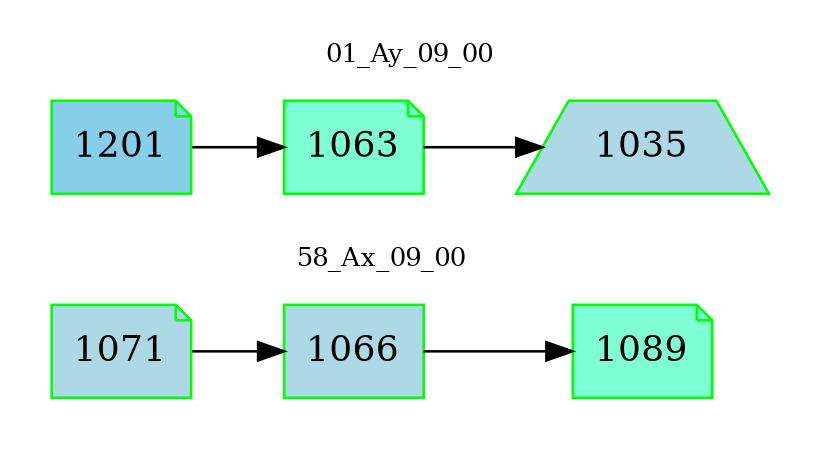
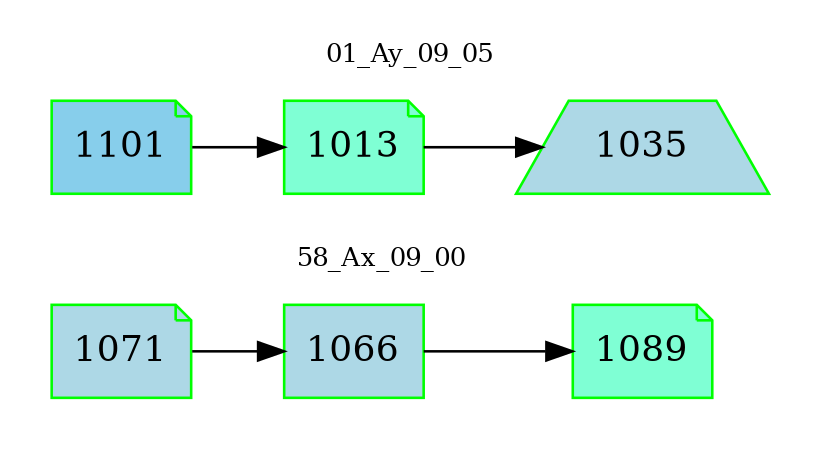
cluster "01_Ay_09_00": label "01_Ay_09_00" -> "01_Ay_09_05"
node "1201": label "1201" -> "1101"
node "1063": label "1063" -> "1013"
